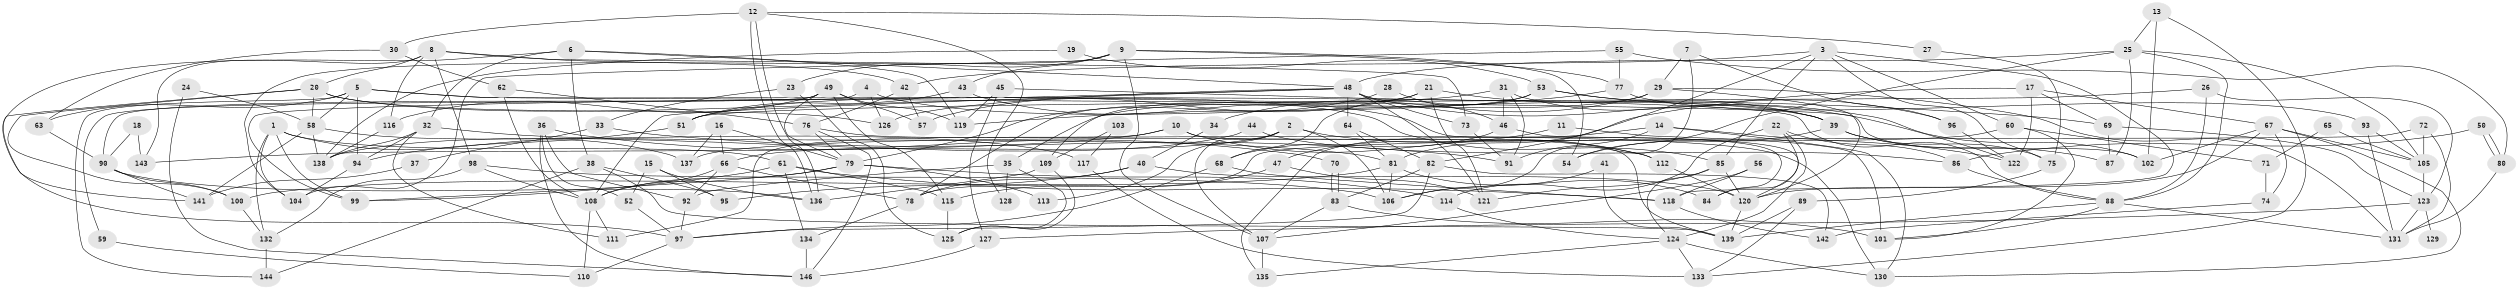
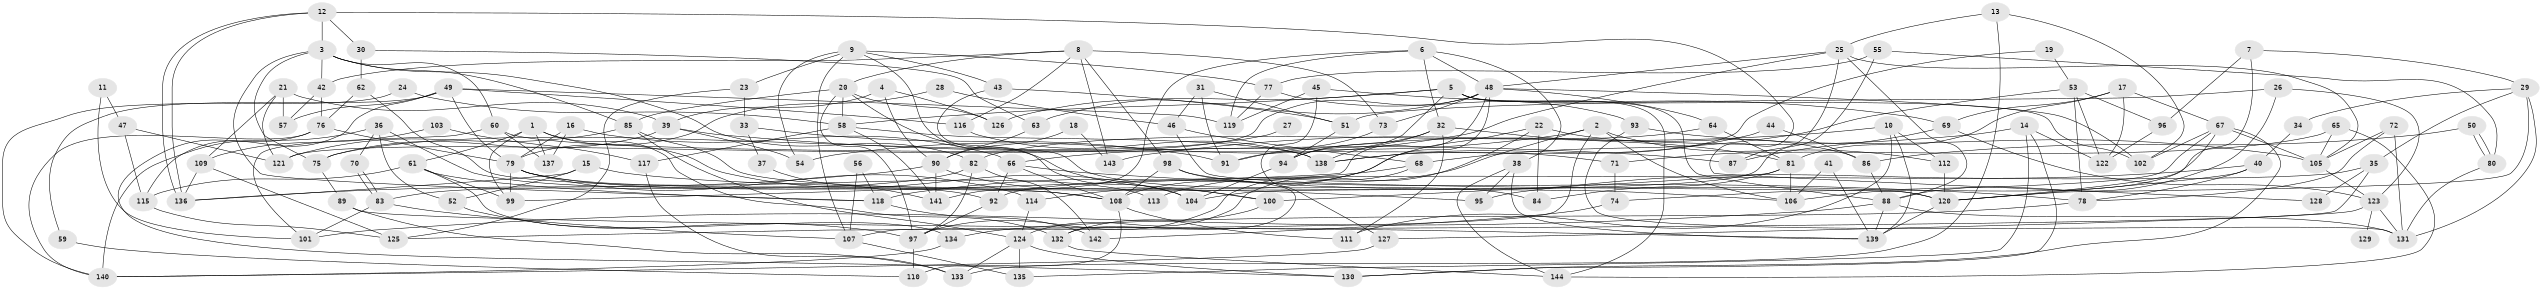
edge "12" -- "27": now "12" -- "3"
edge "31" -- "39": removed
edge "65" -- "144": added
node "146": label "146" -> "140"
